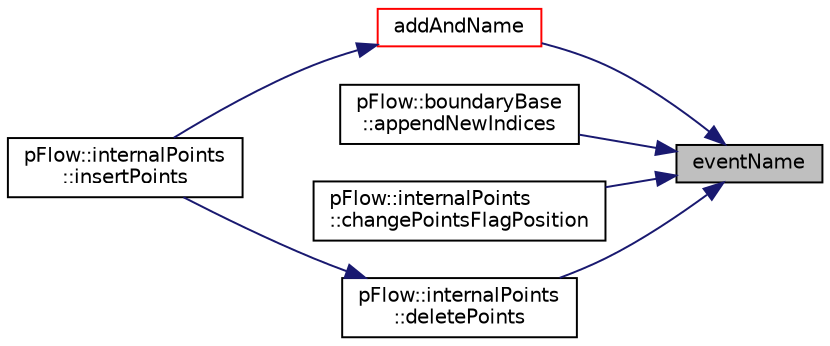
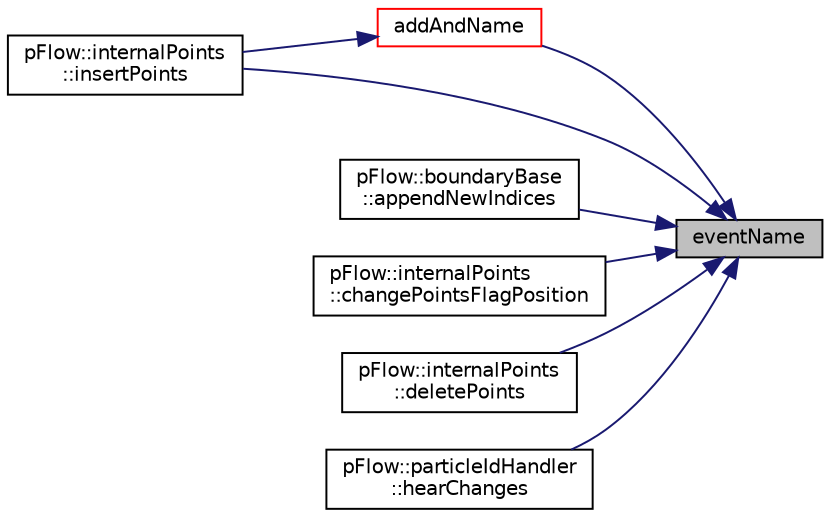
edge "pFlow::internalPoints ::insertPoints" -> "pFlow::internalPoints ::deletePoints": now "pFlow::internalPoints ::insertPoints" -> "eventName"
node "pFlow::particleIdHandler ::hearChanges": added
